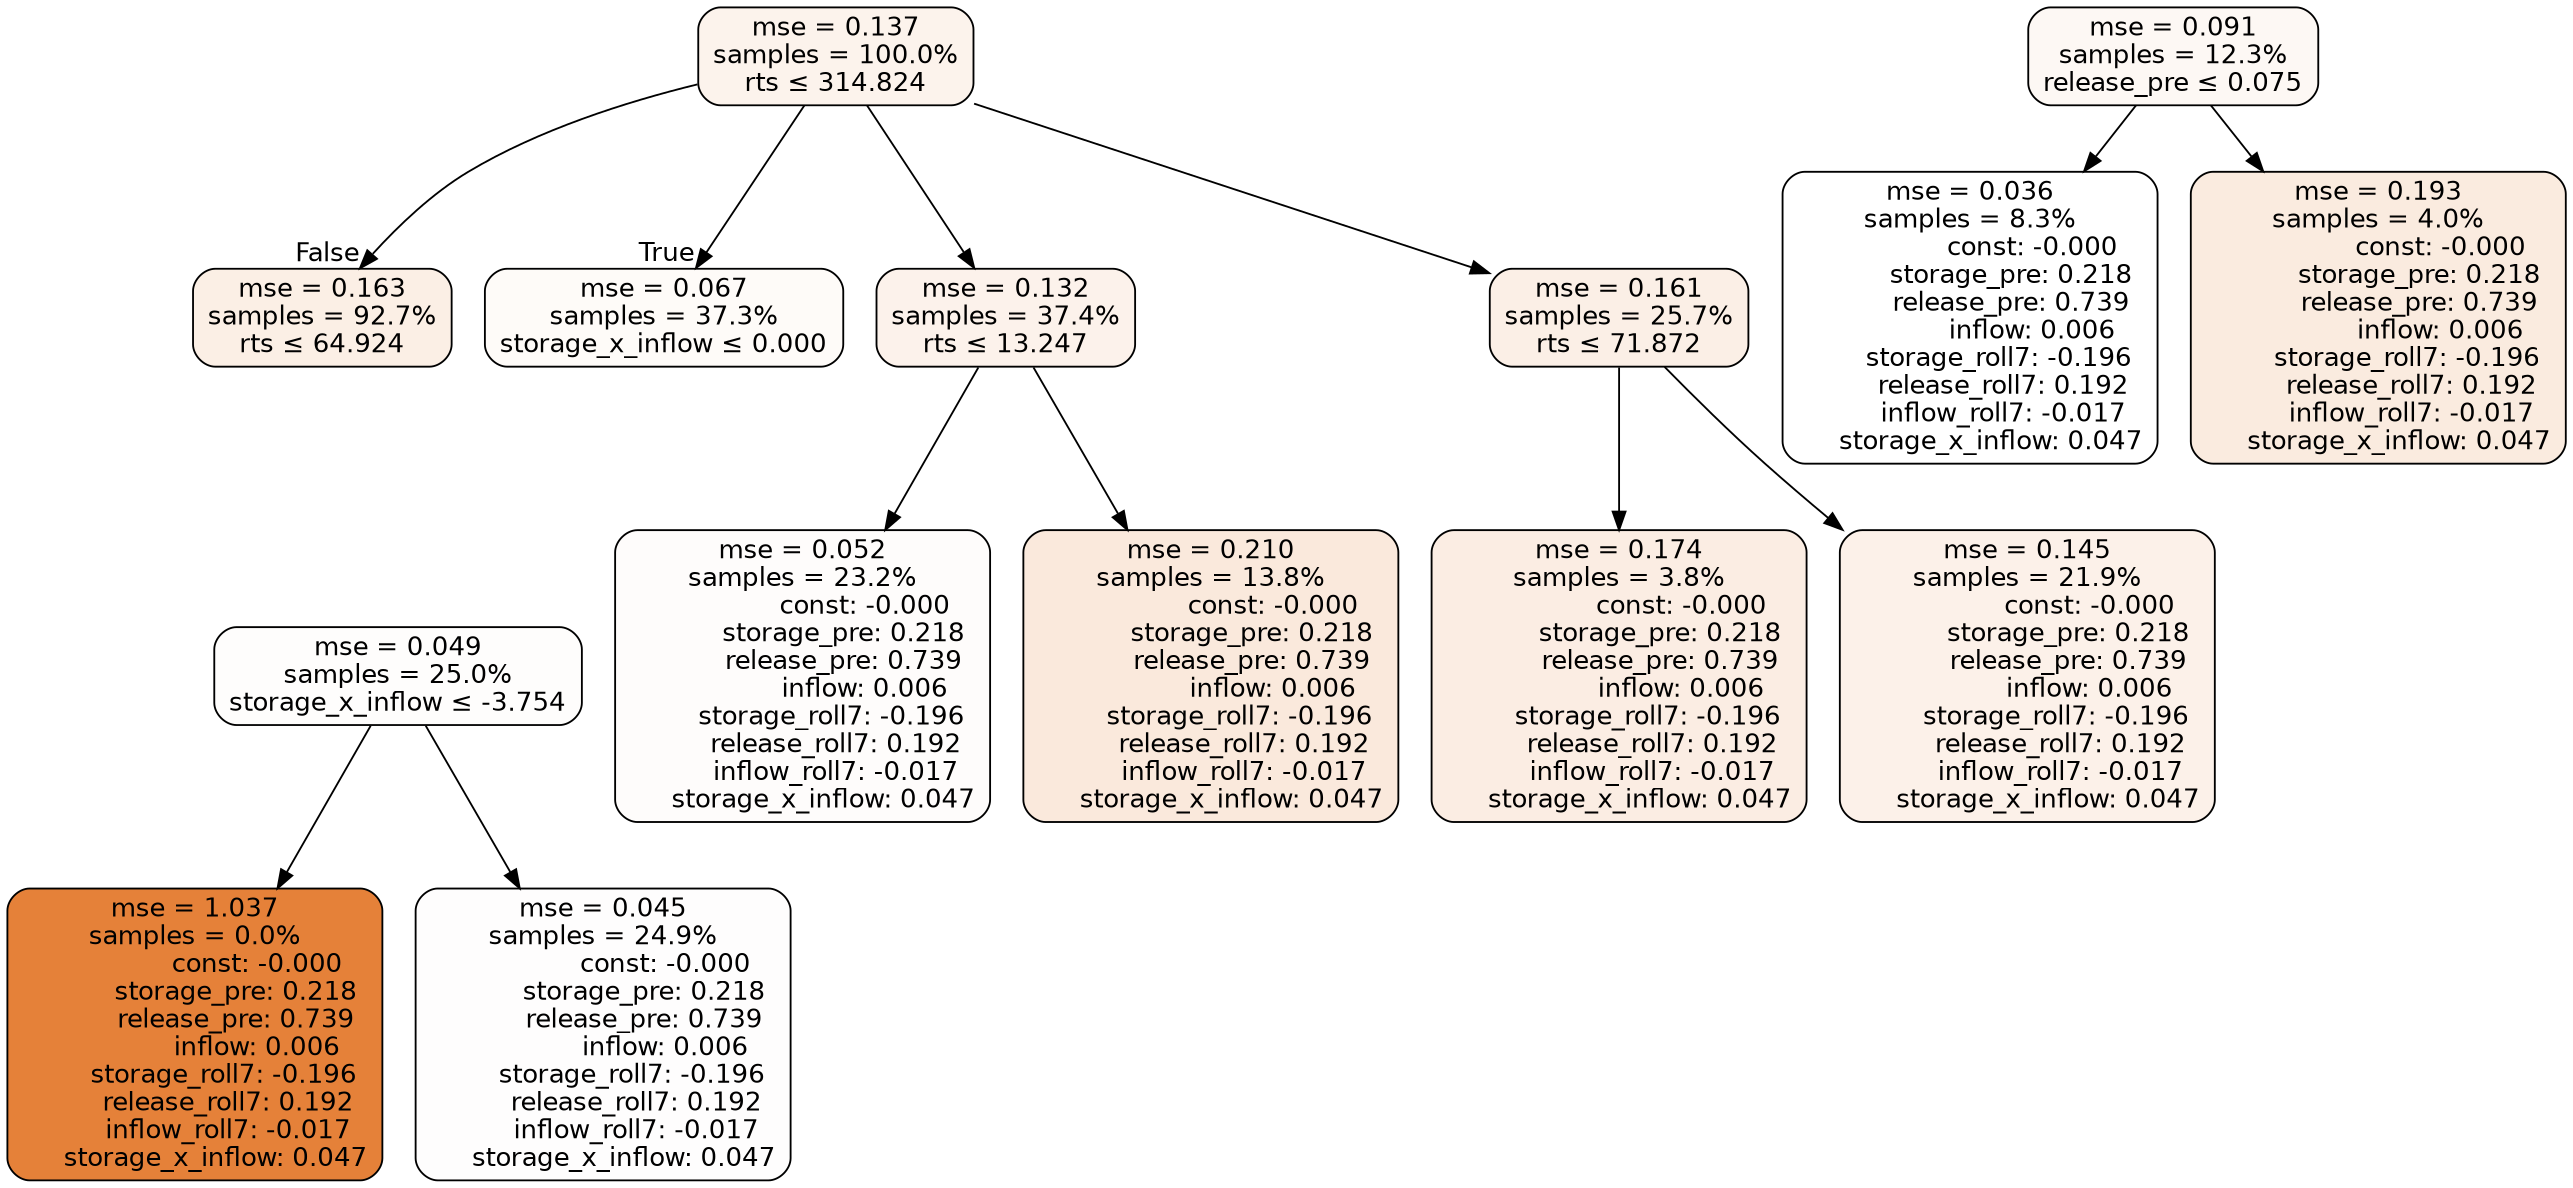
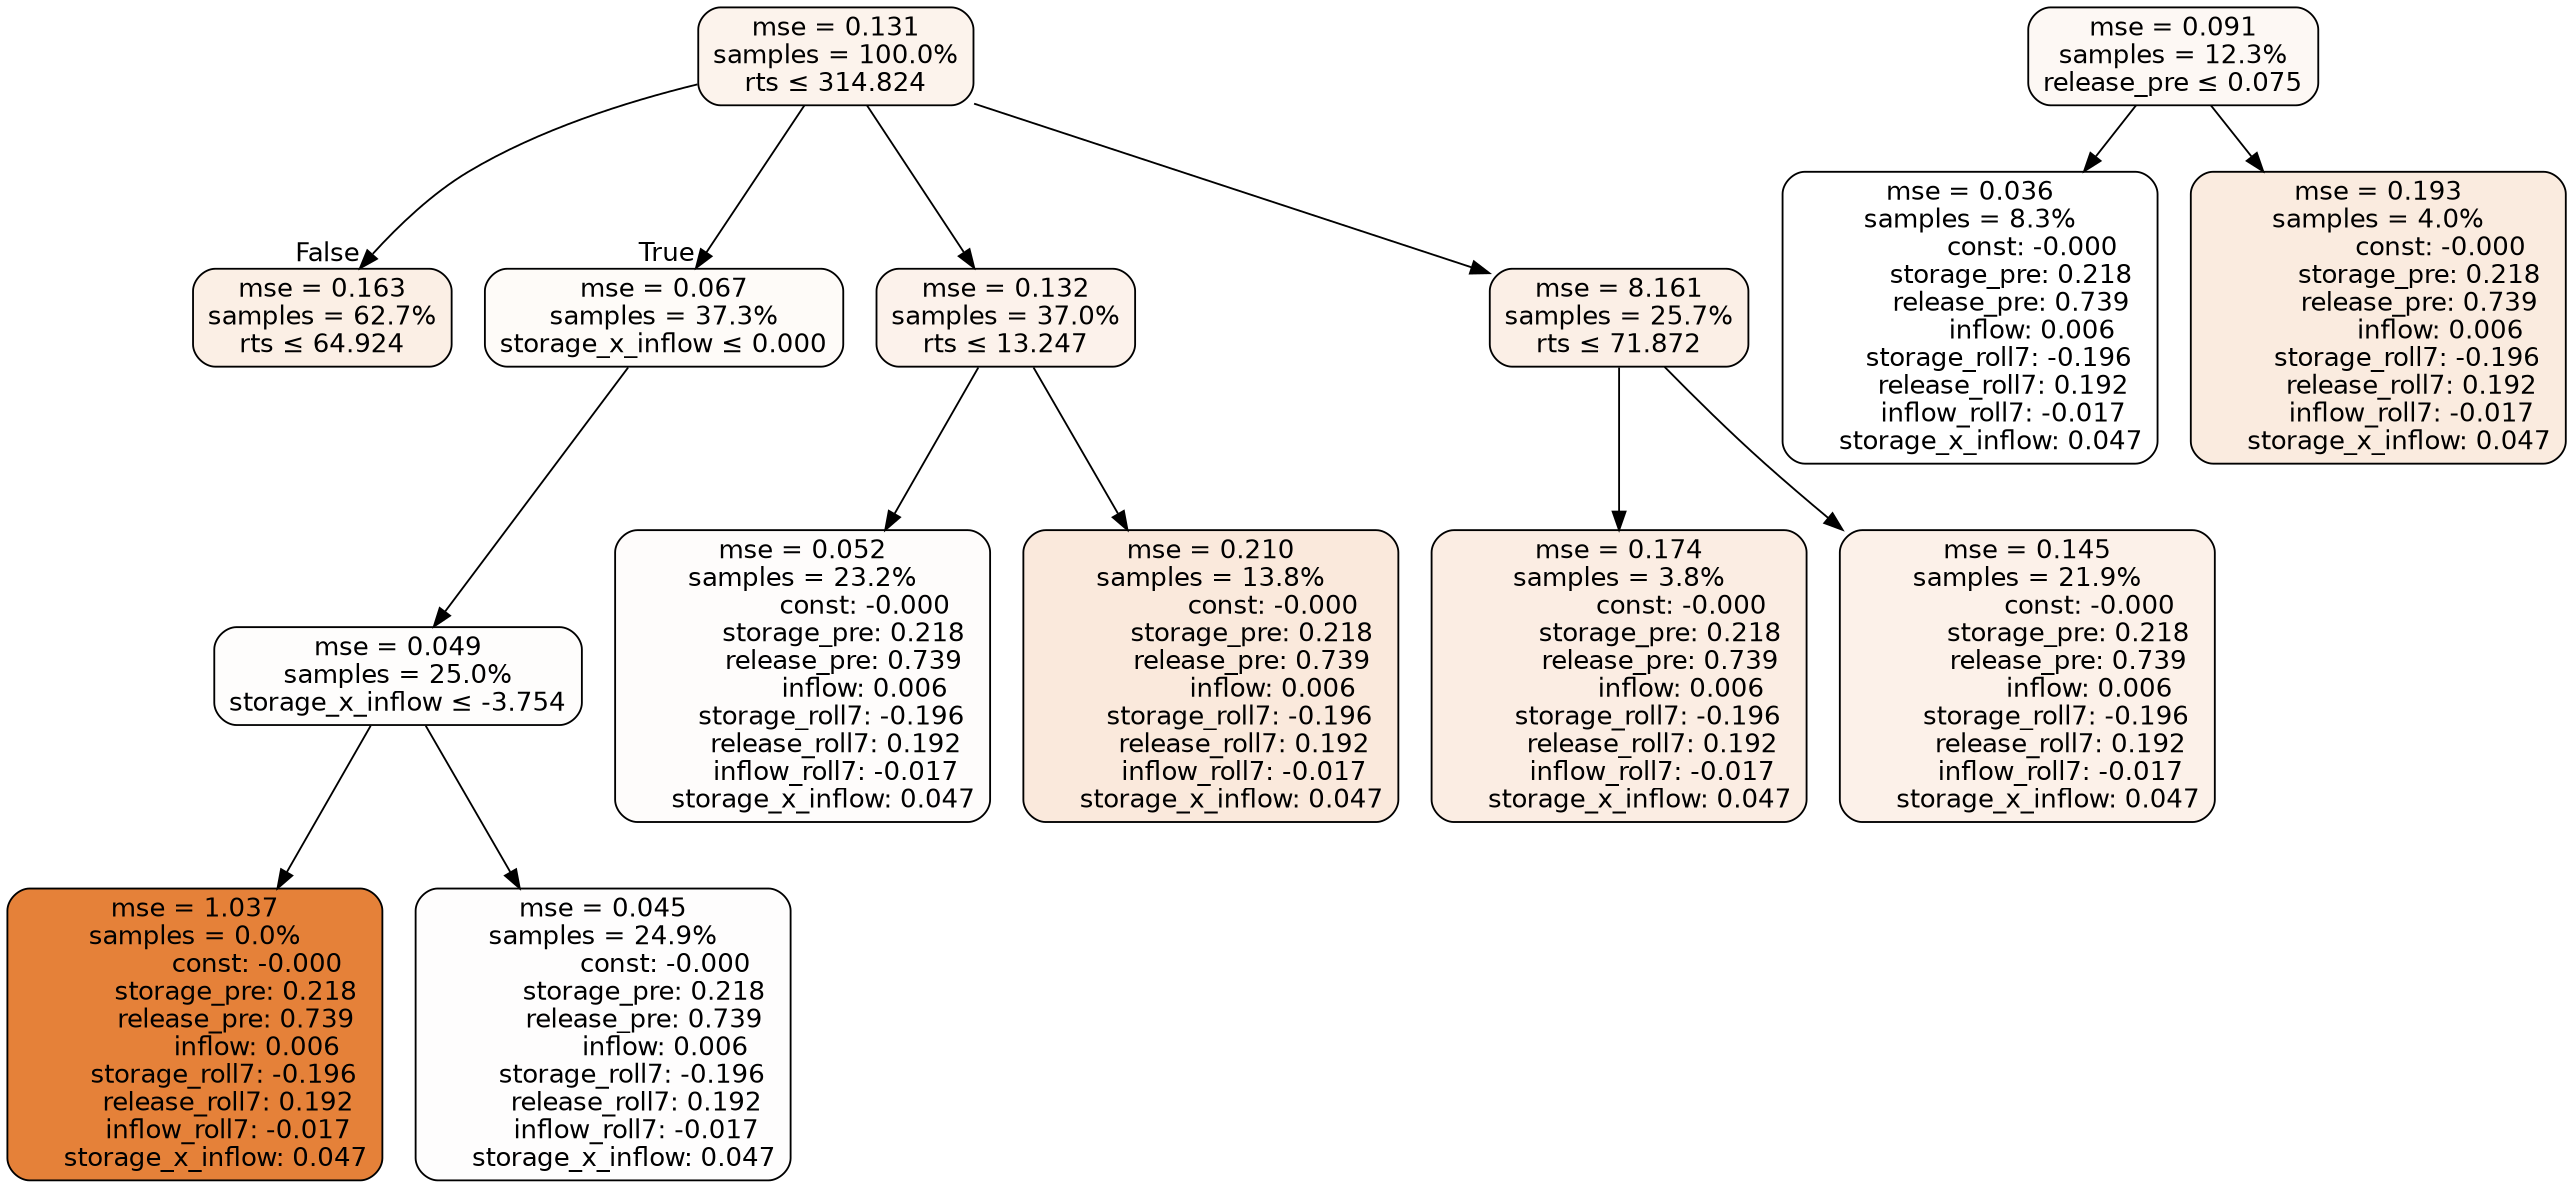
node "mse = 0.137 samples = 100.0% rts ≤ 314.824": label "mse = 0.137 samples = 100.0% rts ≤ 314.824" -> "mse = 0.131 samples = 100.0% rts ≤ 314.824"
node "mse = 0.163 samples = 92.7% rts ≤ 64.924": label "mse = 0.163 samples = 92.7% rts ≤ 64.924" -> "mse = 0.163 samples = 62.7% rts ≤ 64.924"
node "mse = 0.132 samples = 37.4% rts ≤ 13.247": label "mse = 0.132 samples = 37.4% rts ≤ 13.247" -> "mse = 0.132 samples = 37.0% rts ≤ 13.247"
node "mse = 0.161 samples = 25.7% rts ≤ 71.872": label "mse = 0.161 samples = 25.7% rts ≤ 71.872" -> "mse = 8.161 samples = 25.7% rts ≤ 71.872"
edge "mse = 0.067 samples = 37.3% storage_x_inflow ≤ 0.000" -> "mse = 0.049 samples = 25.0% storage_x_inflow ≤ -3.754": added
